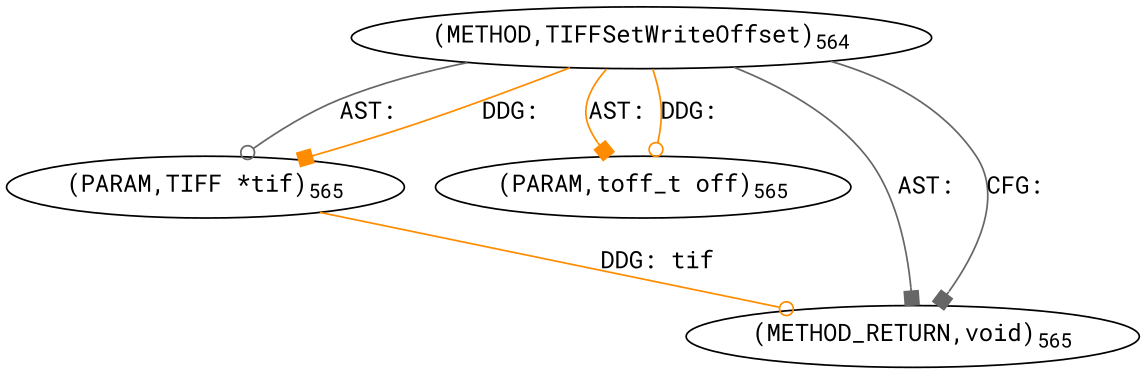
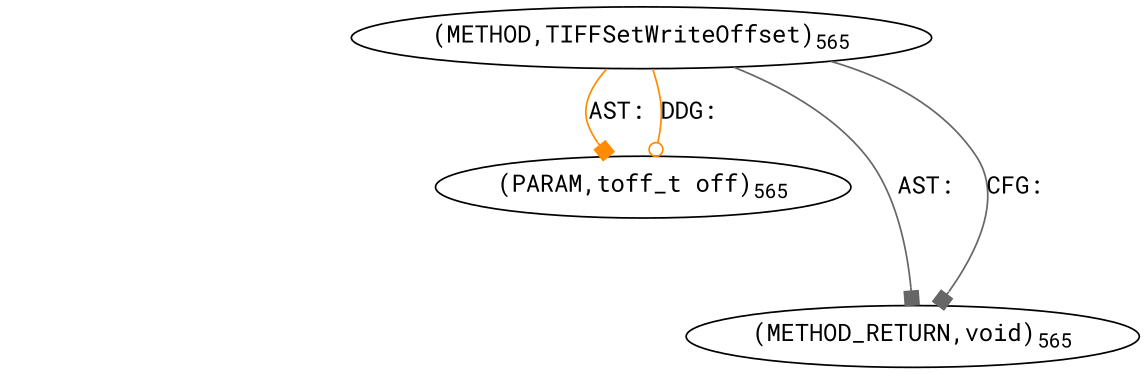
node "(METHOD,TIFFSetWriteOffset)": text "564" -> "565"
node "(PARAM,TIFF *tif)": removed
